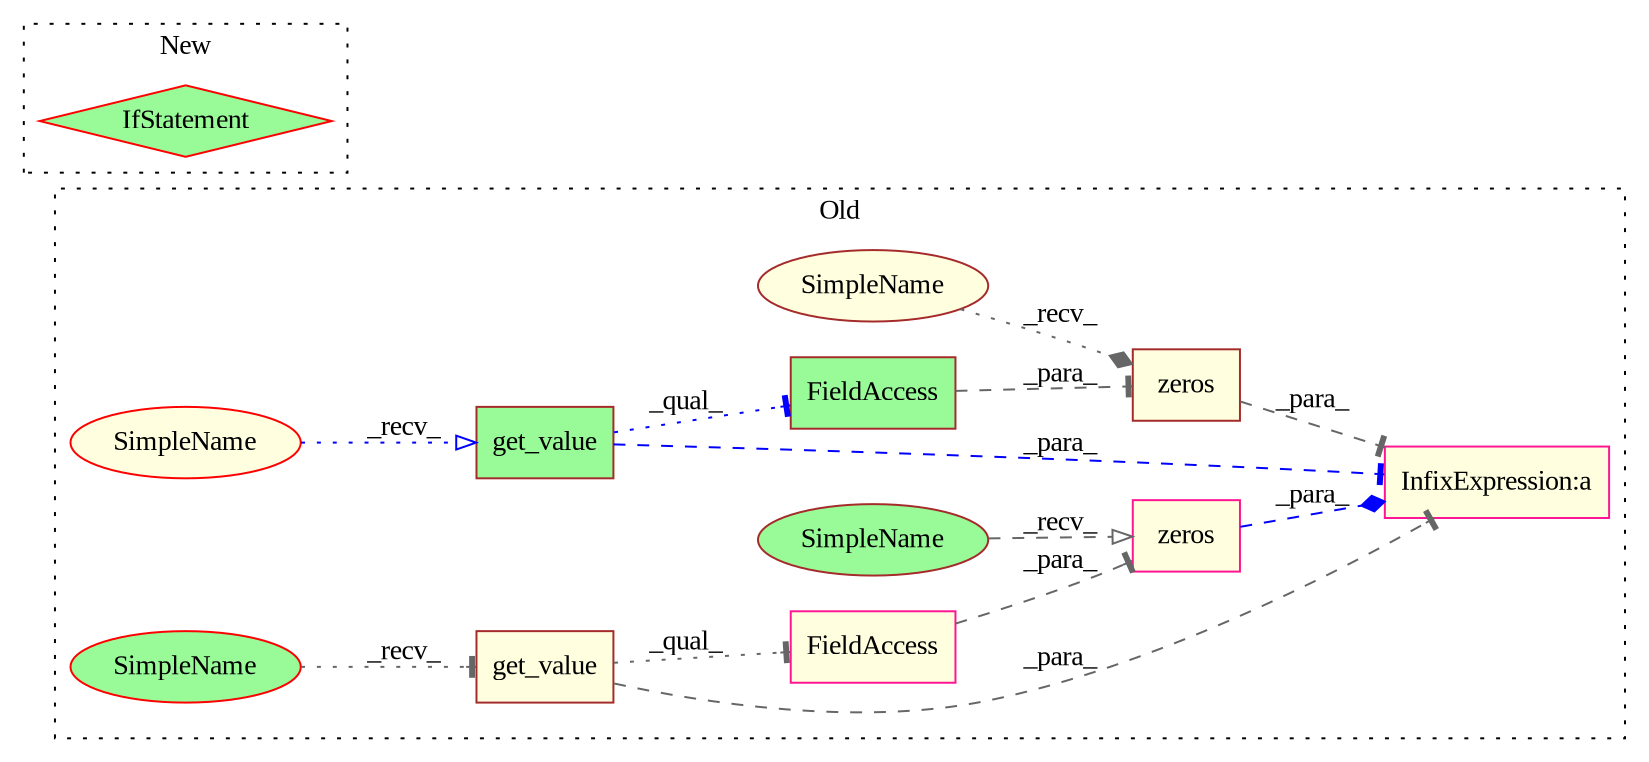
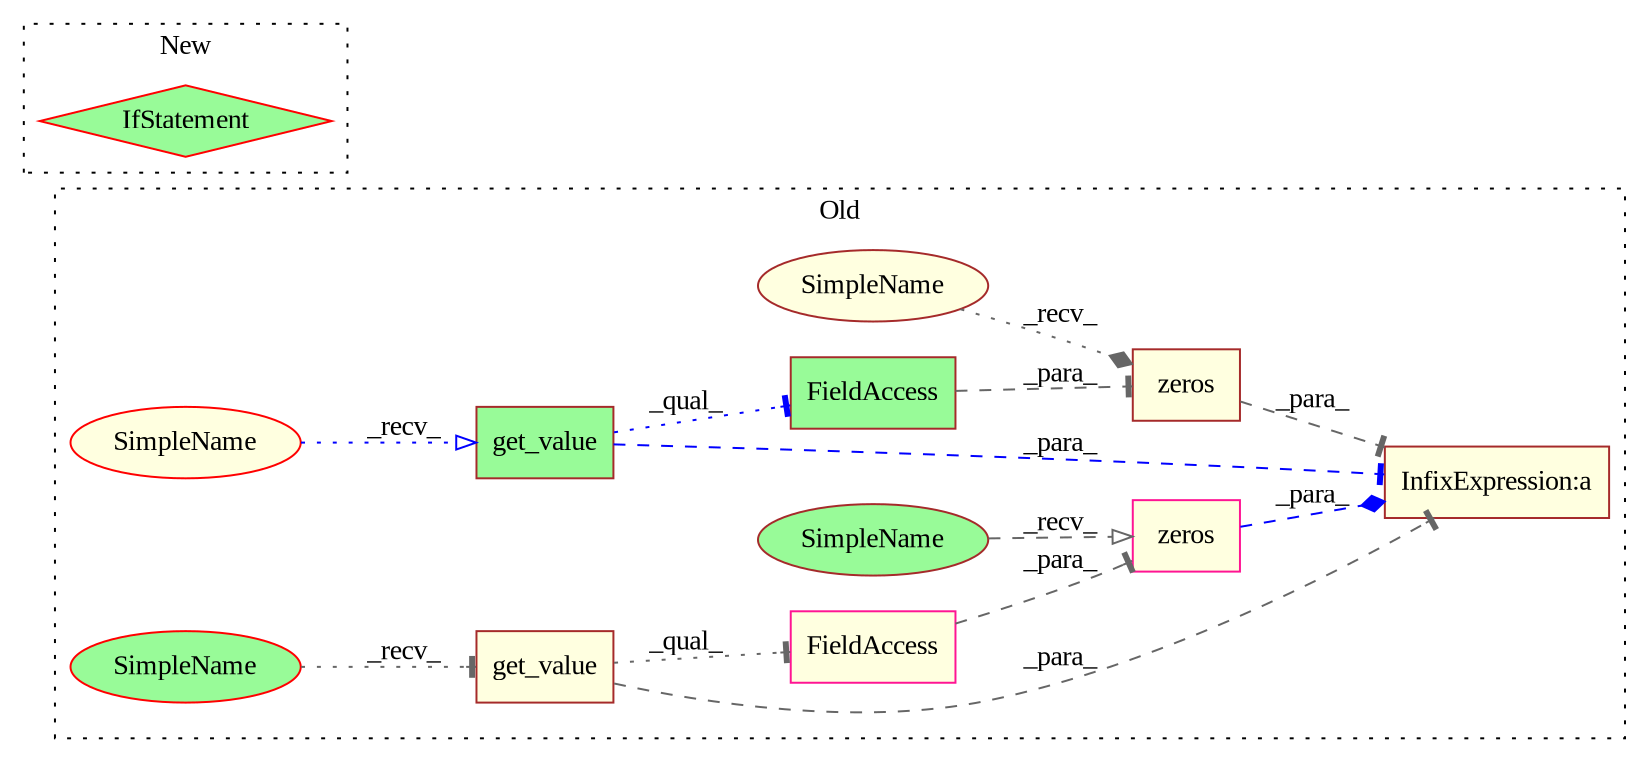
node "InfixExpression:a": color deeppink -> brown
